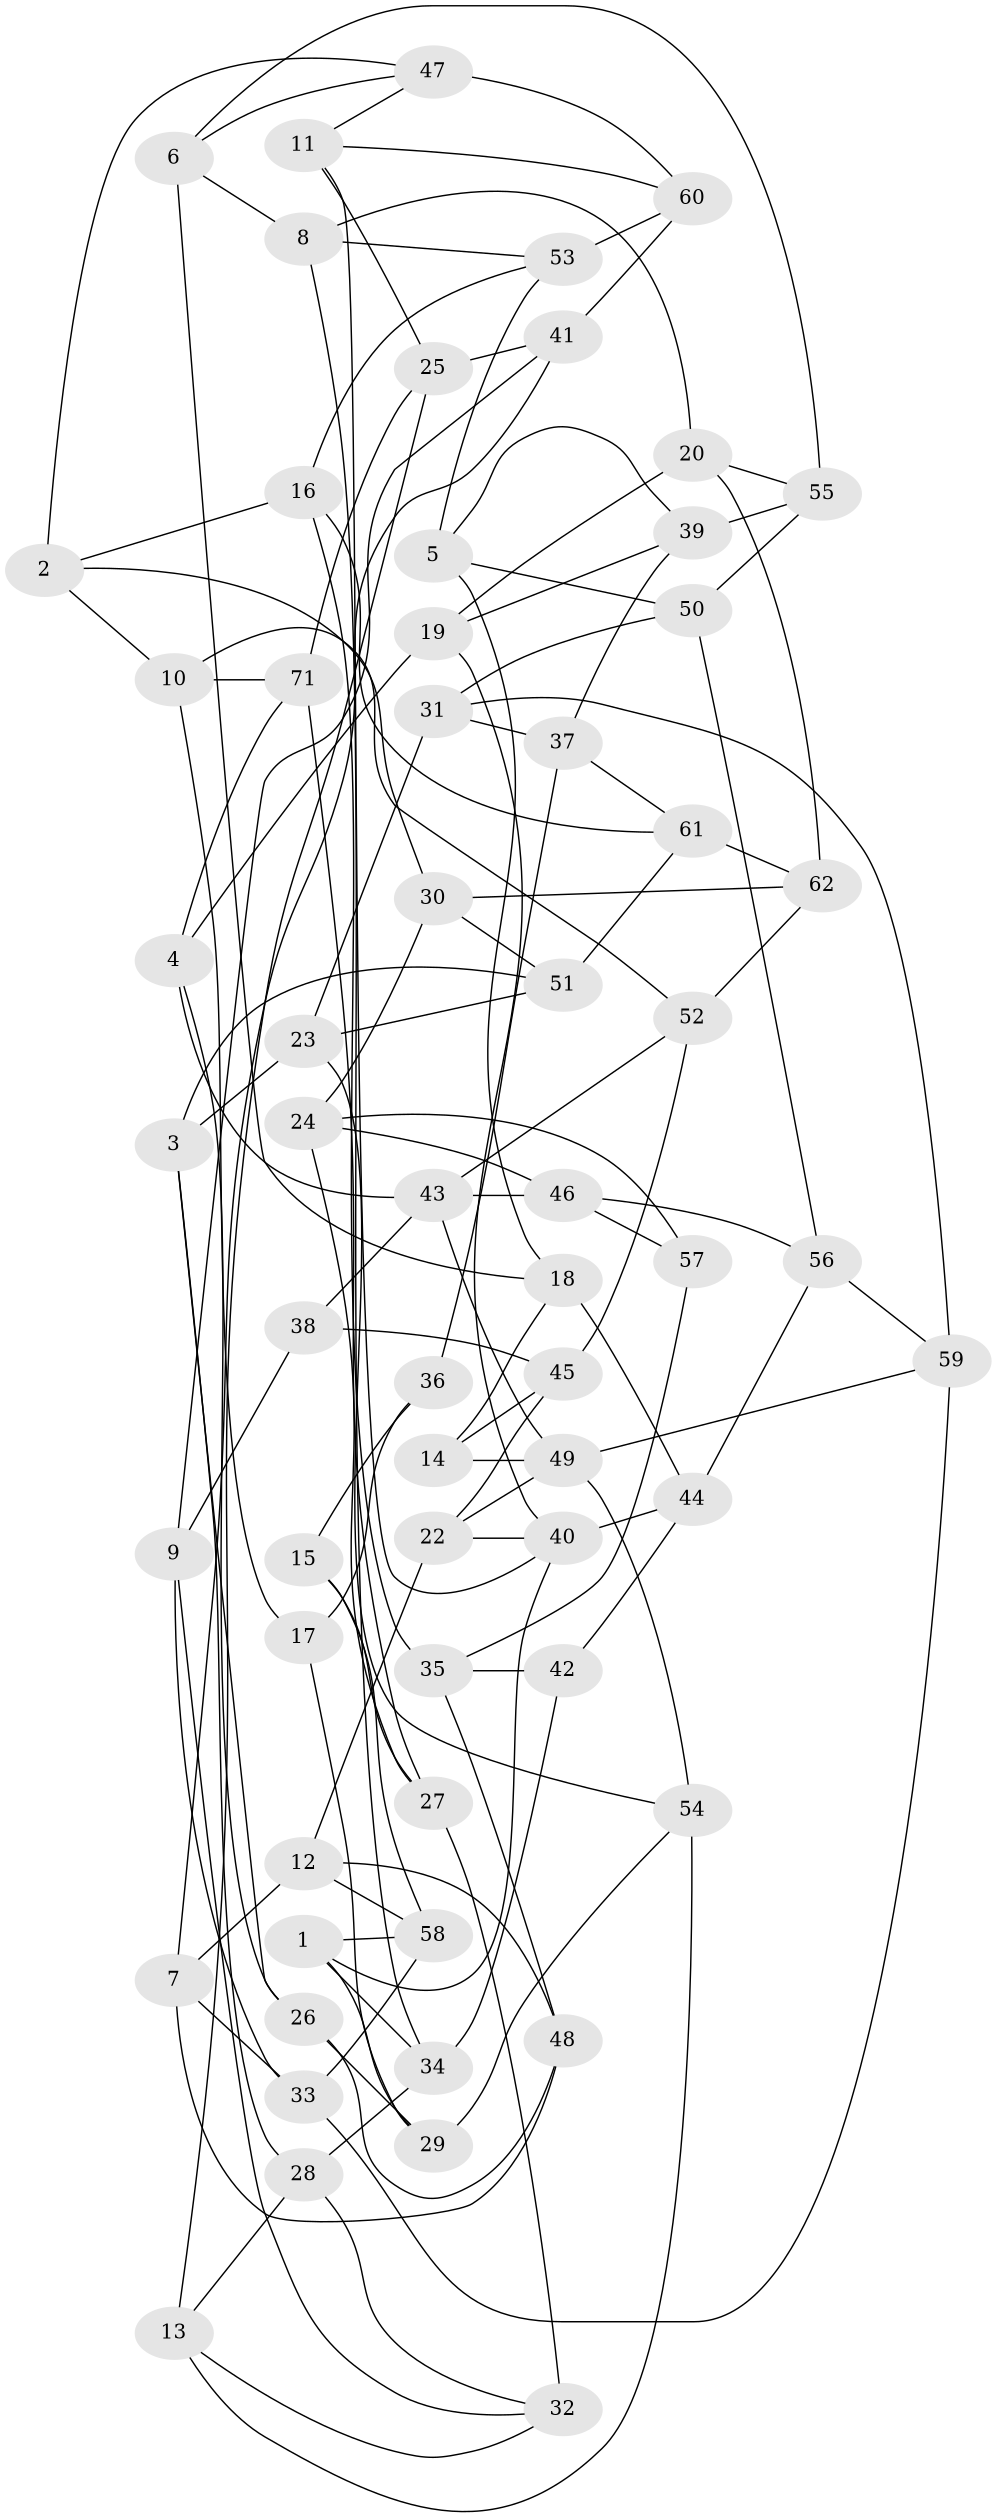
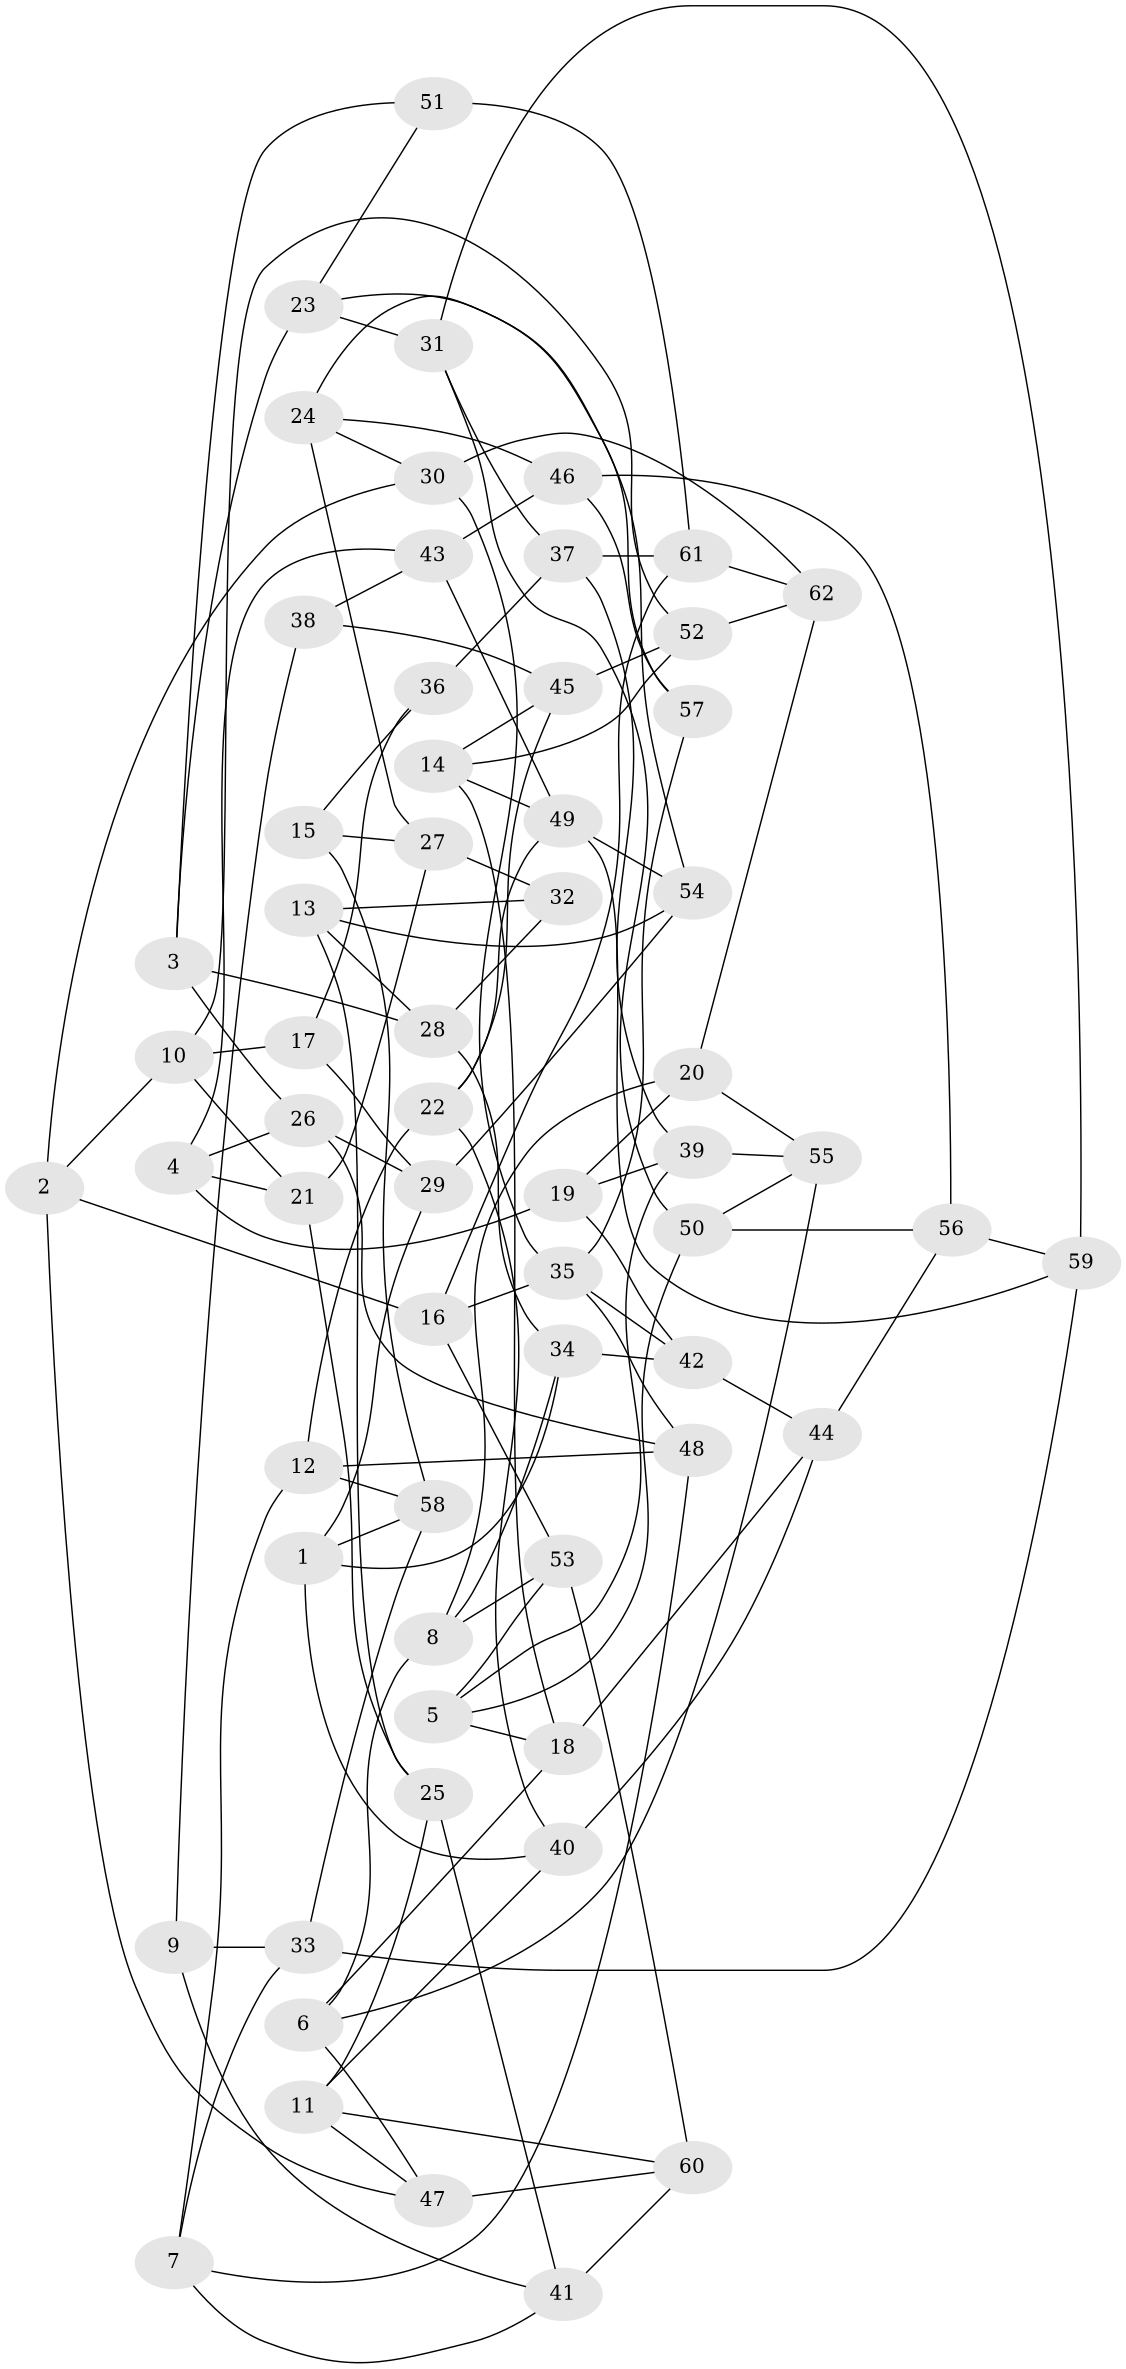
node "71": label "71" -> "21"
edge "19" -- "40": now "19" -- "42"
edge "30" -- "51": now "30" -- "35"
edge "52" -- "43": now "52" -- "14"
edge "9" -- "32": removed
